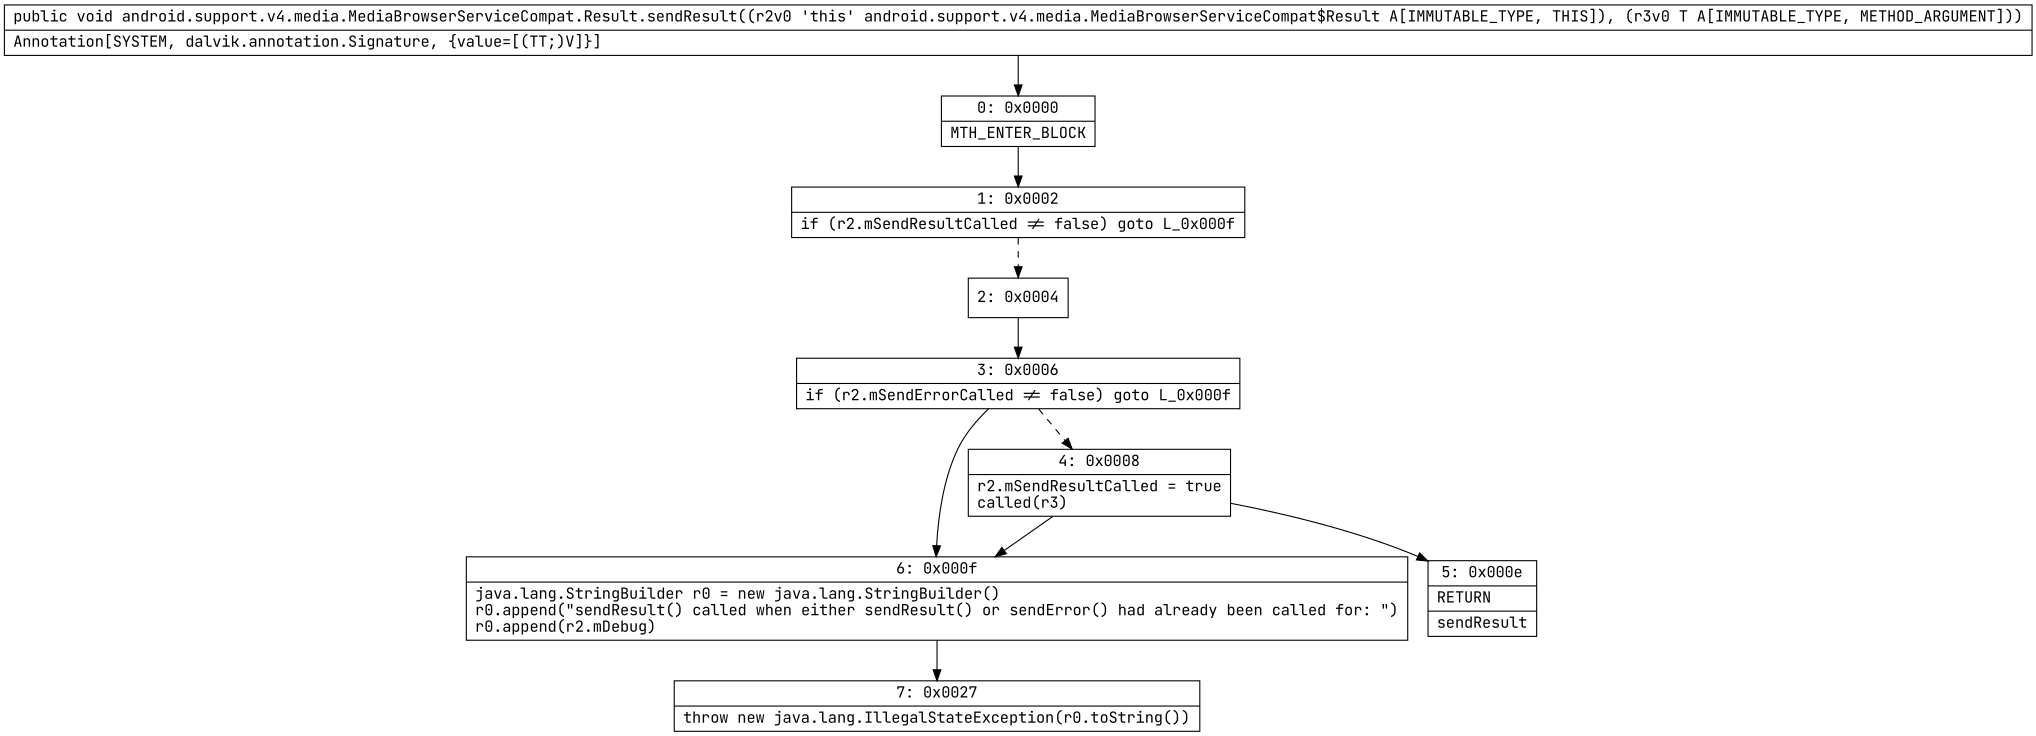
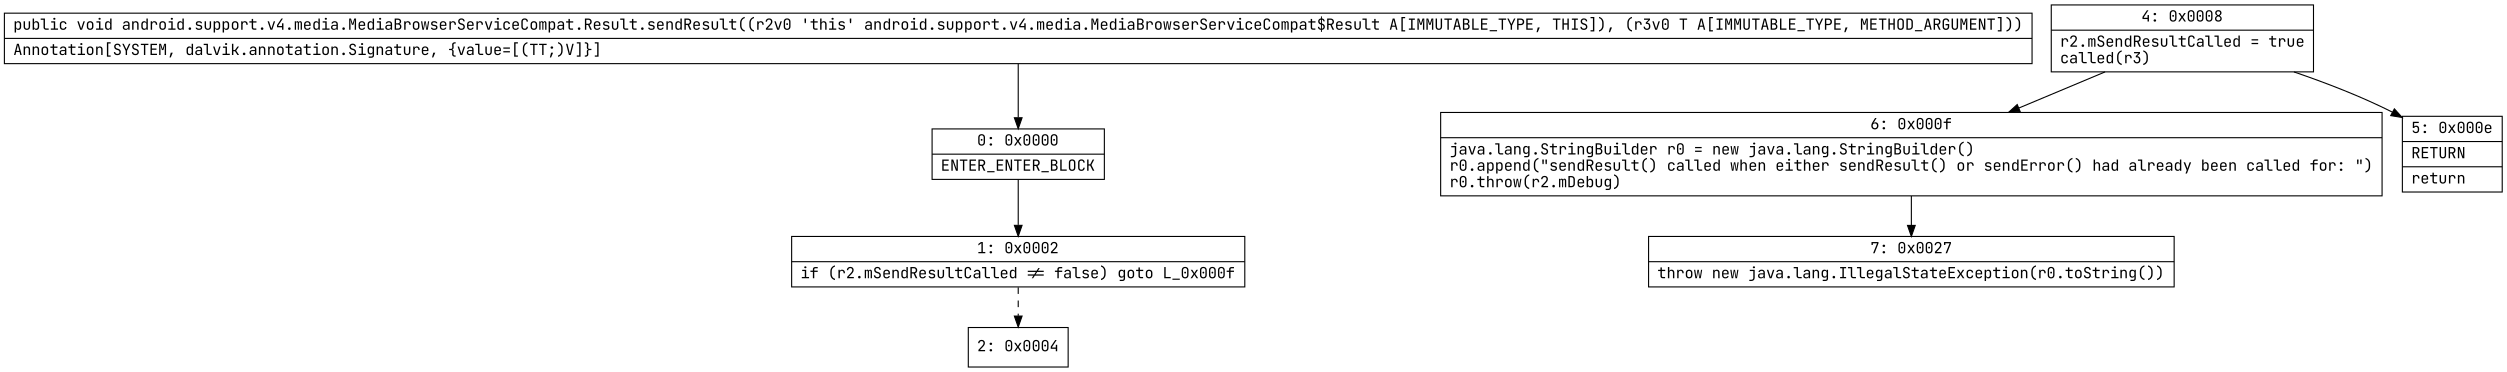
node "0: 0x0000": text "MTH_ENTER_BLOCK" -> "ENTER_ENTER_BLOCK"
node "3: 0x0006": removed
node "5: 0x000e": text "sendResult" -> "return"
node "6: 0x000f": text "r0.append(r2.mDebug)" -> "r0.throw(r2.mDebug)"
